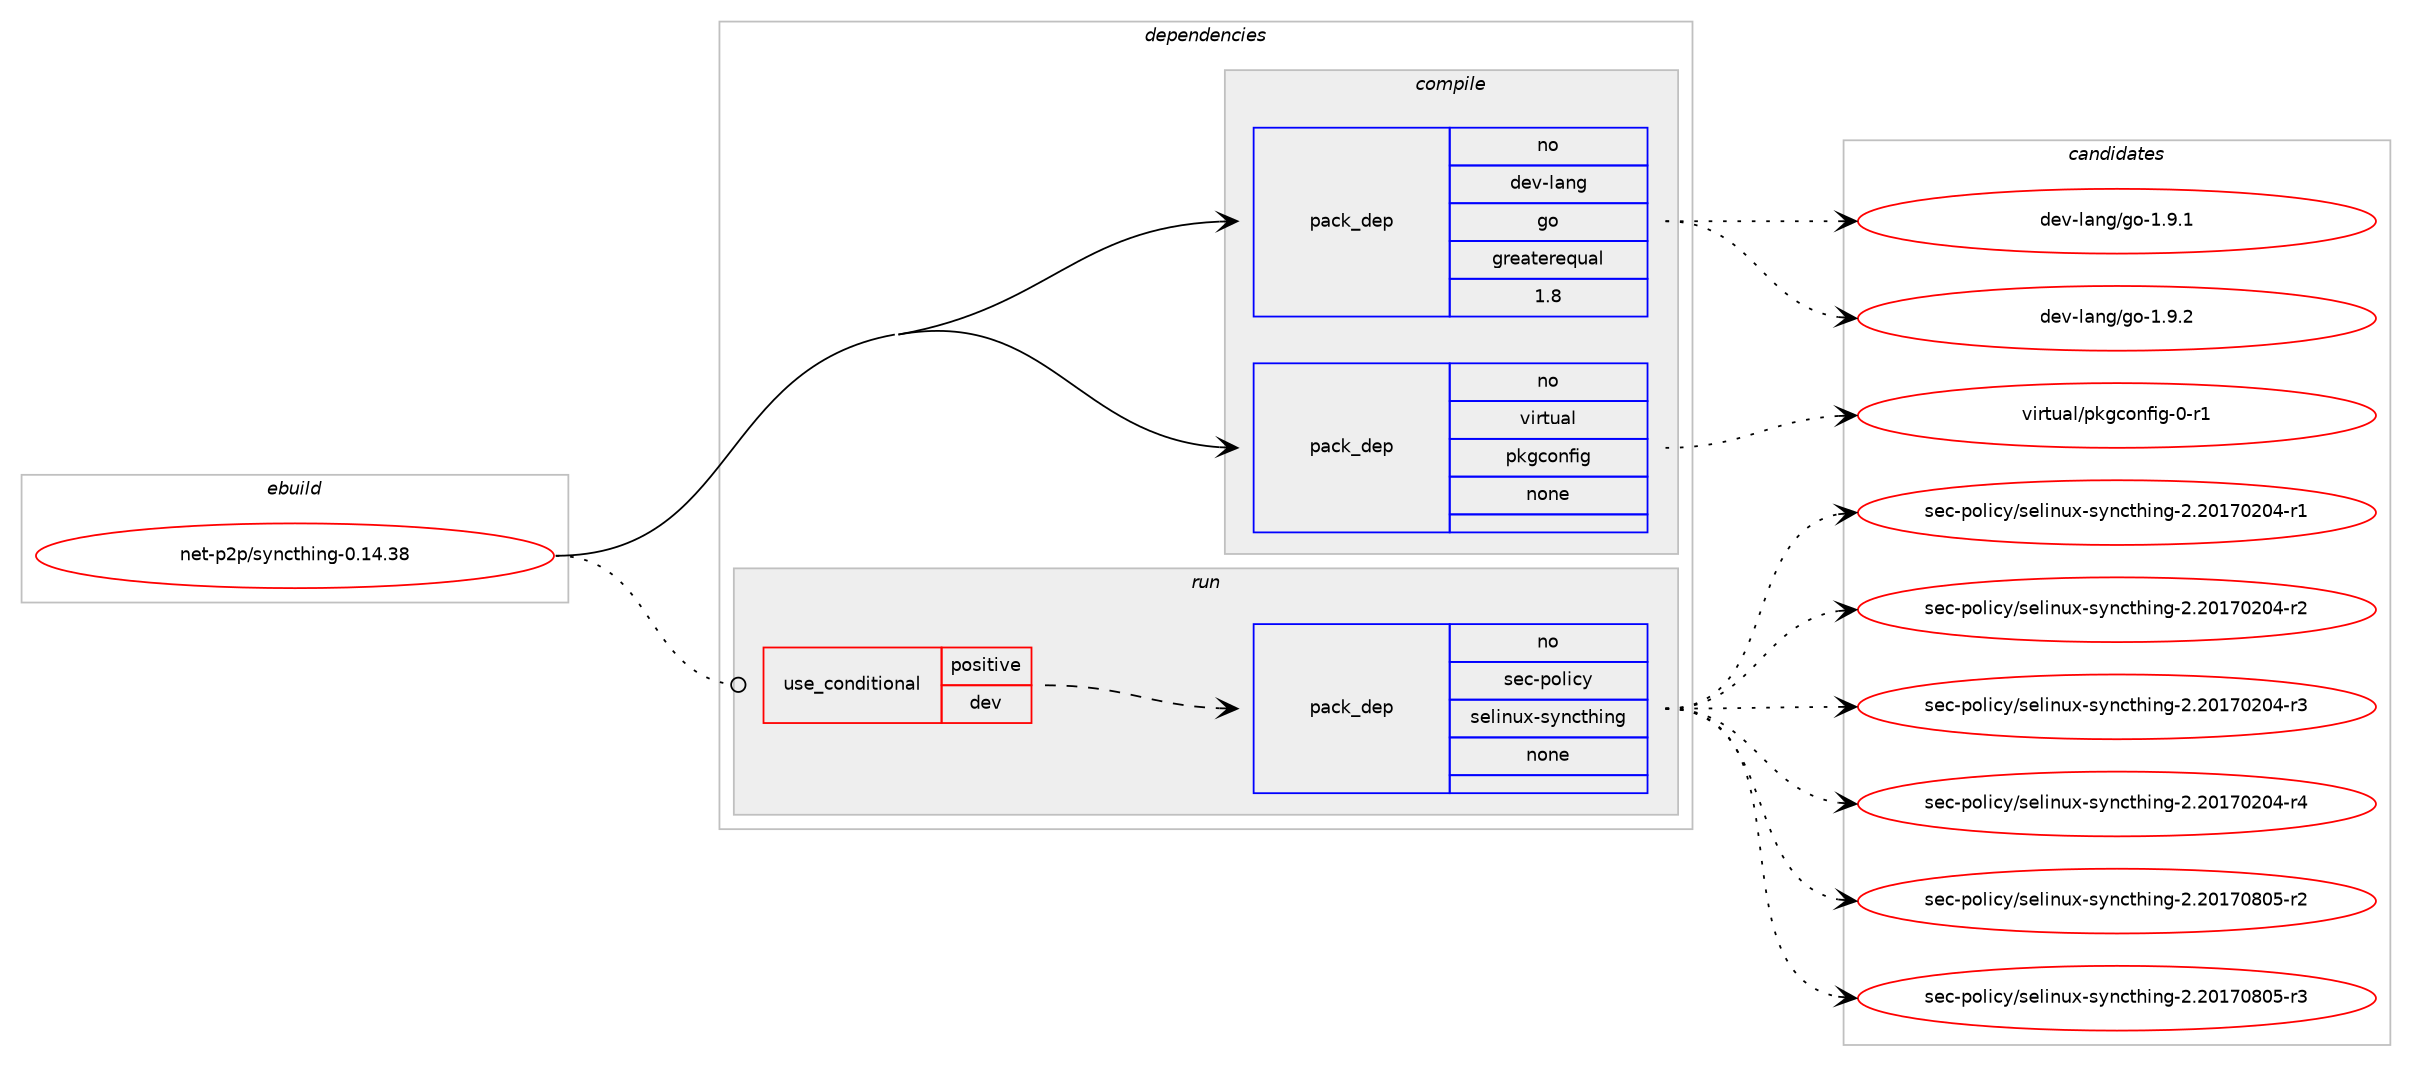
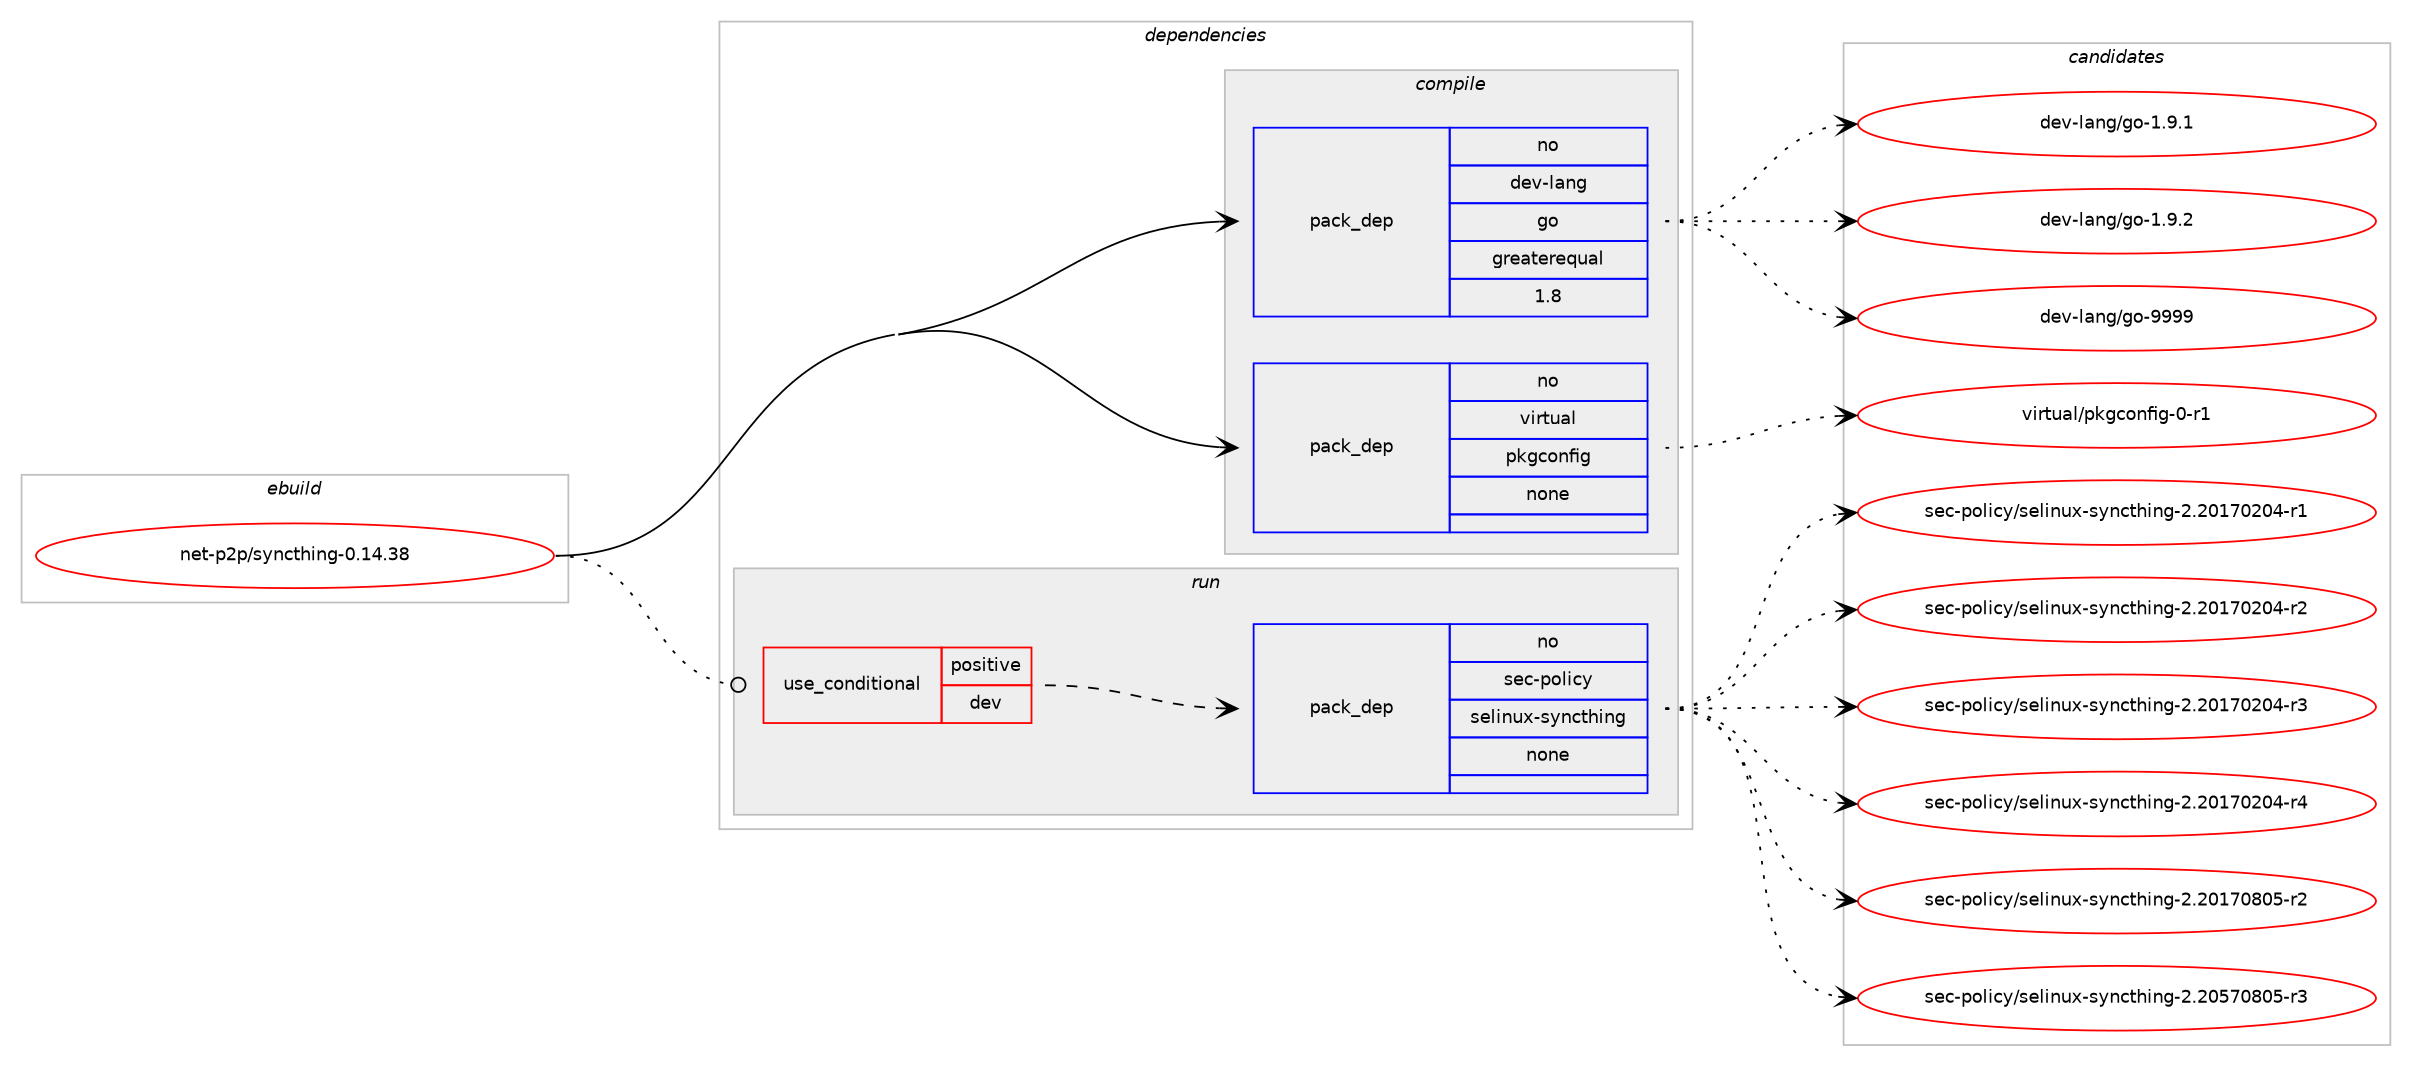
node "dev-lang/go-9999": added
node "sec-policy/selinux-syncthing-2.20170805-r3": label "sec-policy/selinux-syncthing-2.20170805-r3" -> "sec-policy/selinux-syncthing-2.20570805-r3"
